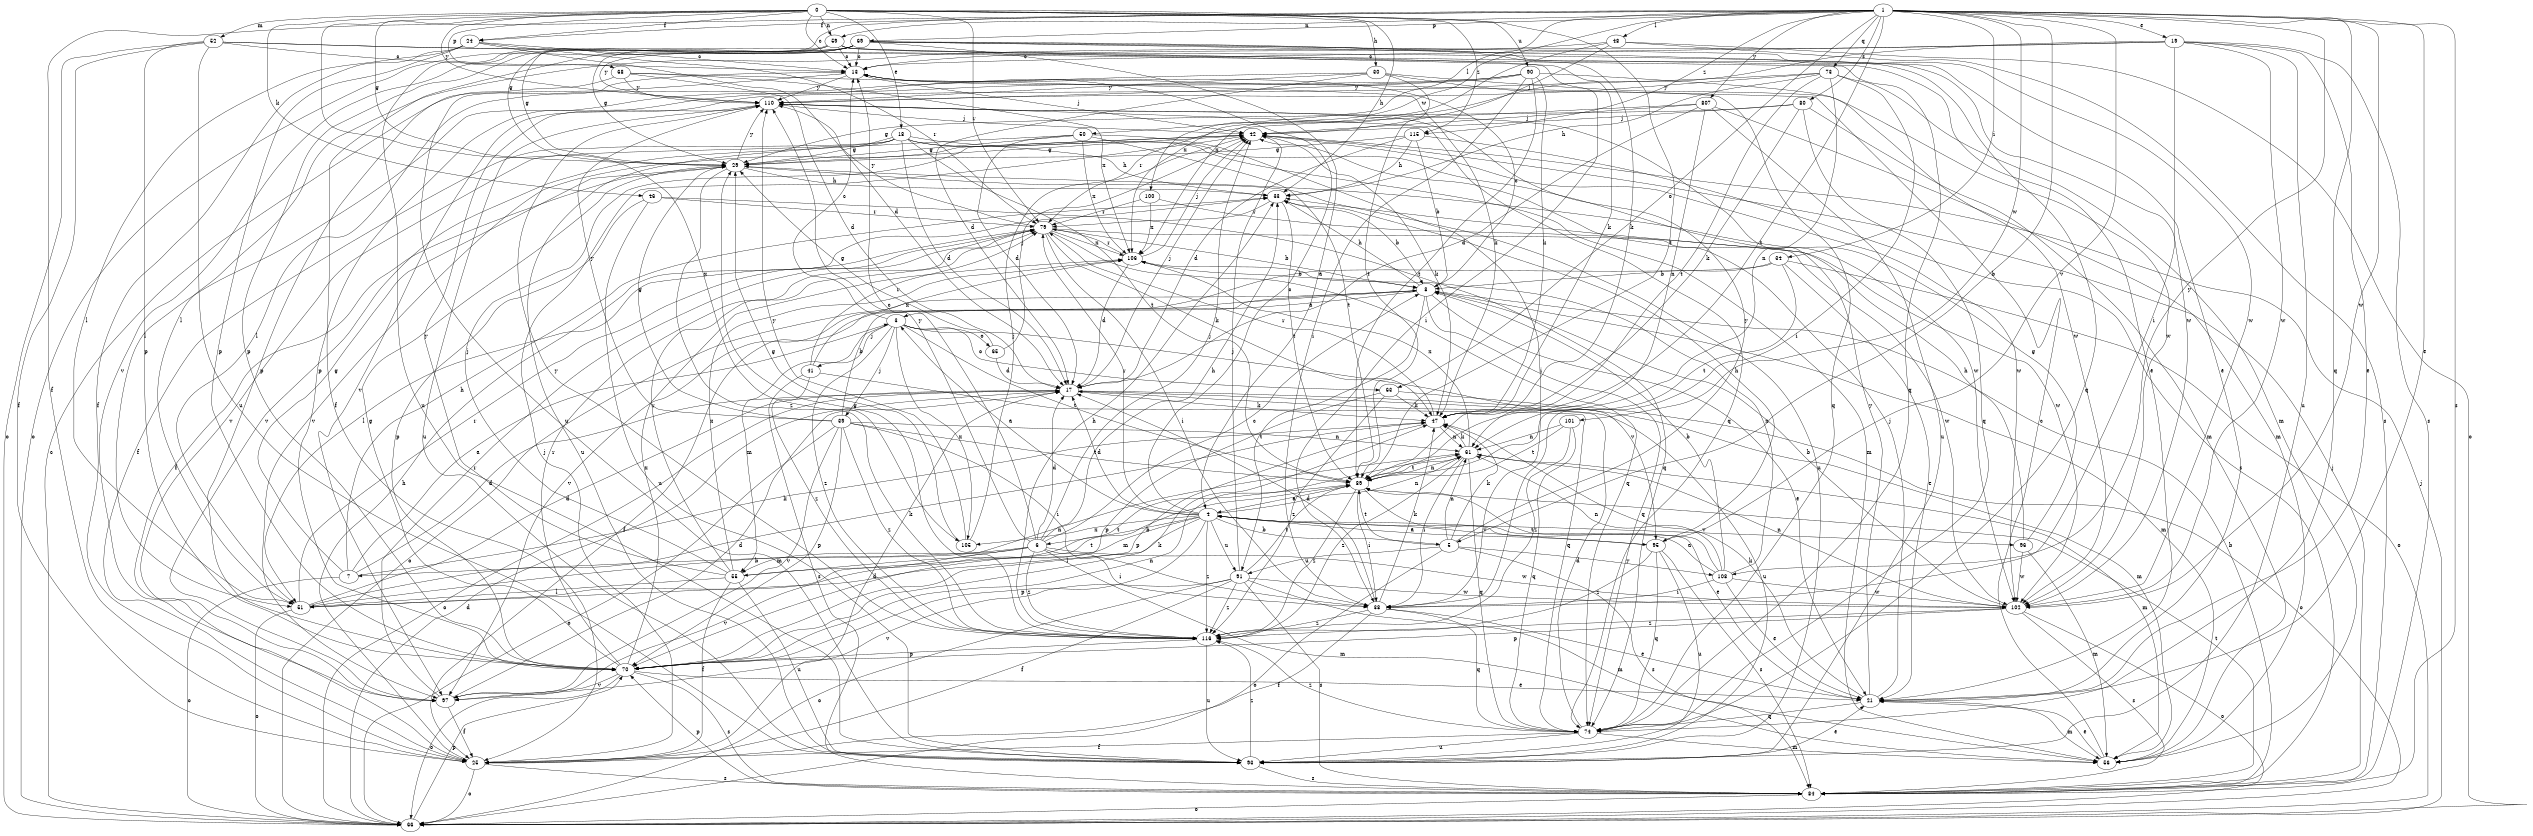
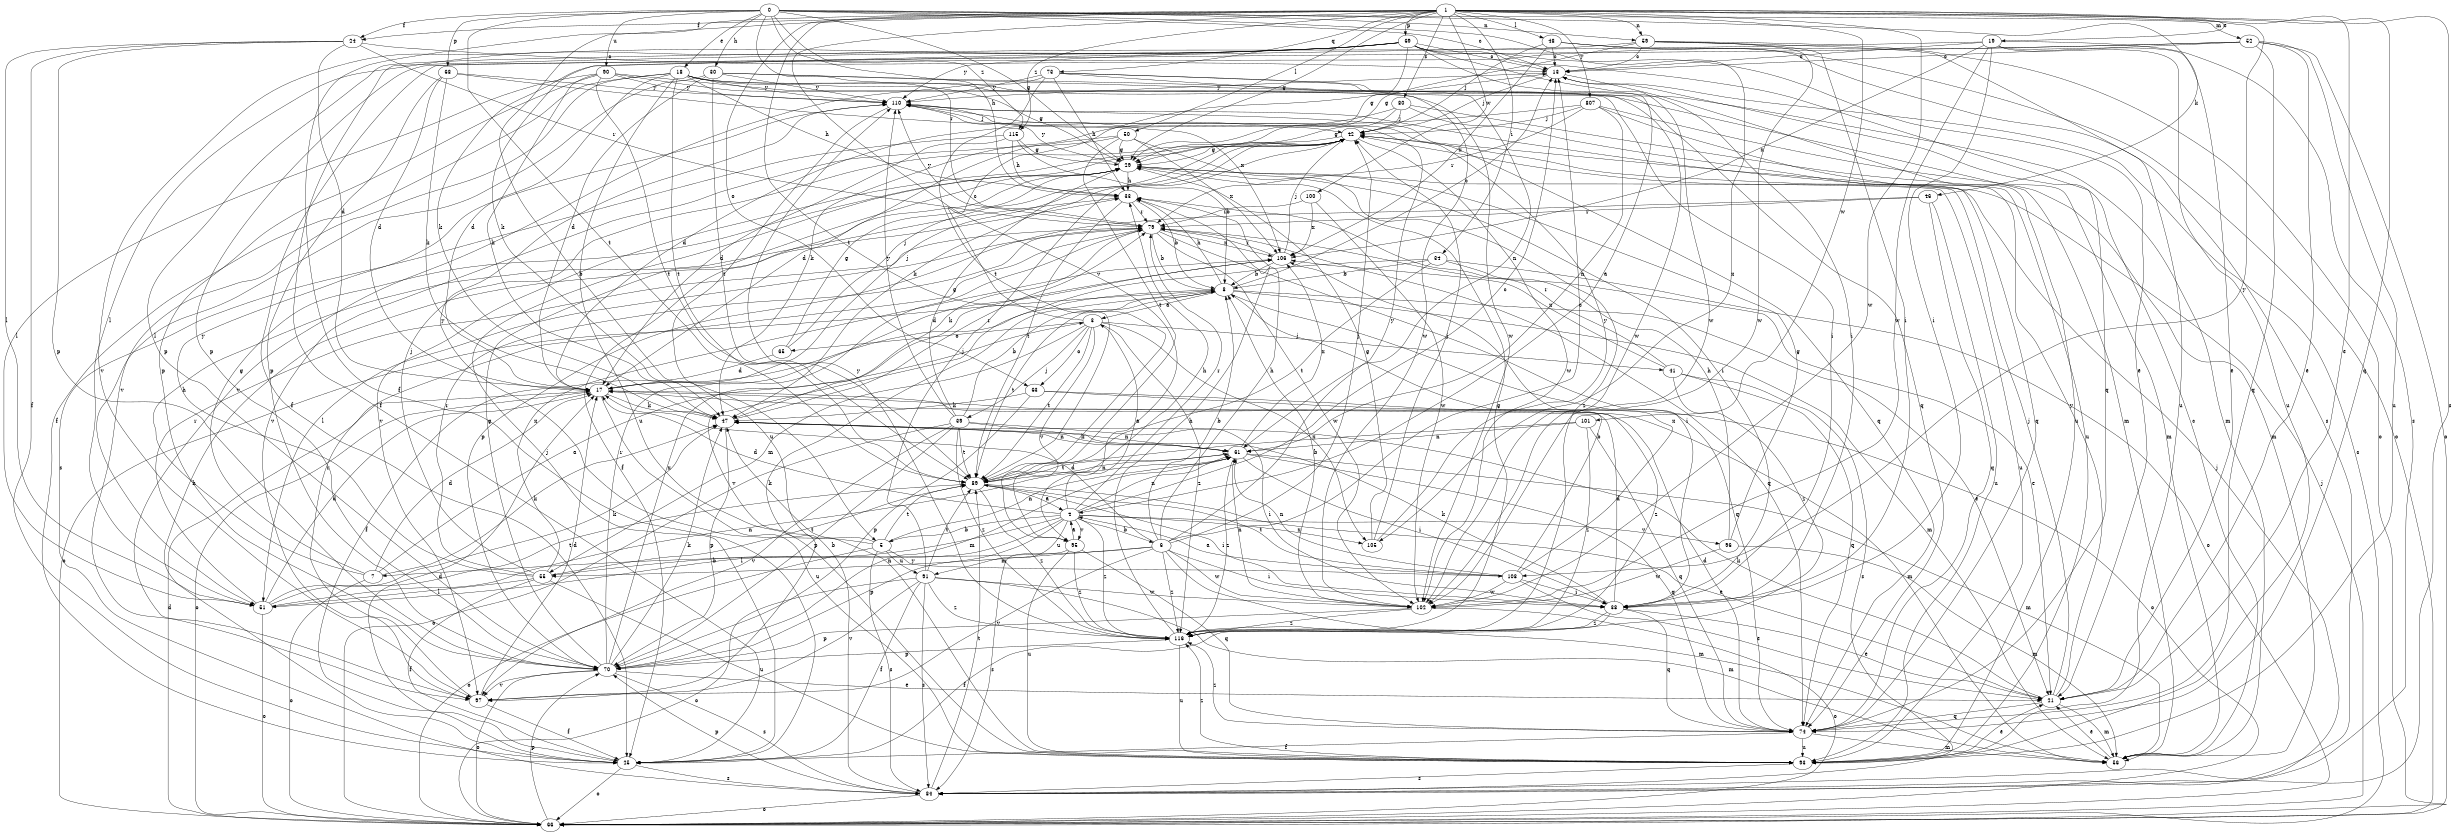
edge "0" -> "110": now "18" -> "110"
edge "8" -> "91": now "8" -> "89"
edge "6" -> "8": label "c" -> "b"
edge "102" -> "84": removed, label "s"
